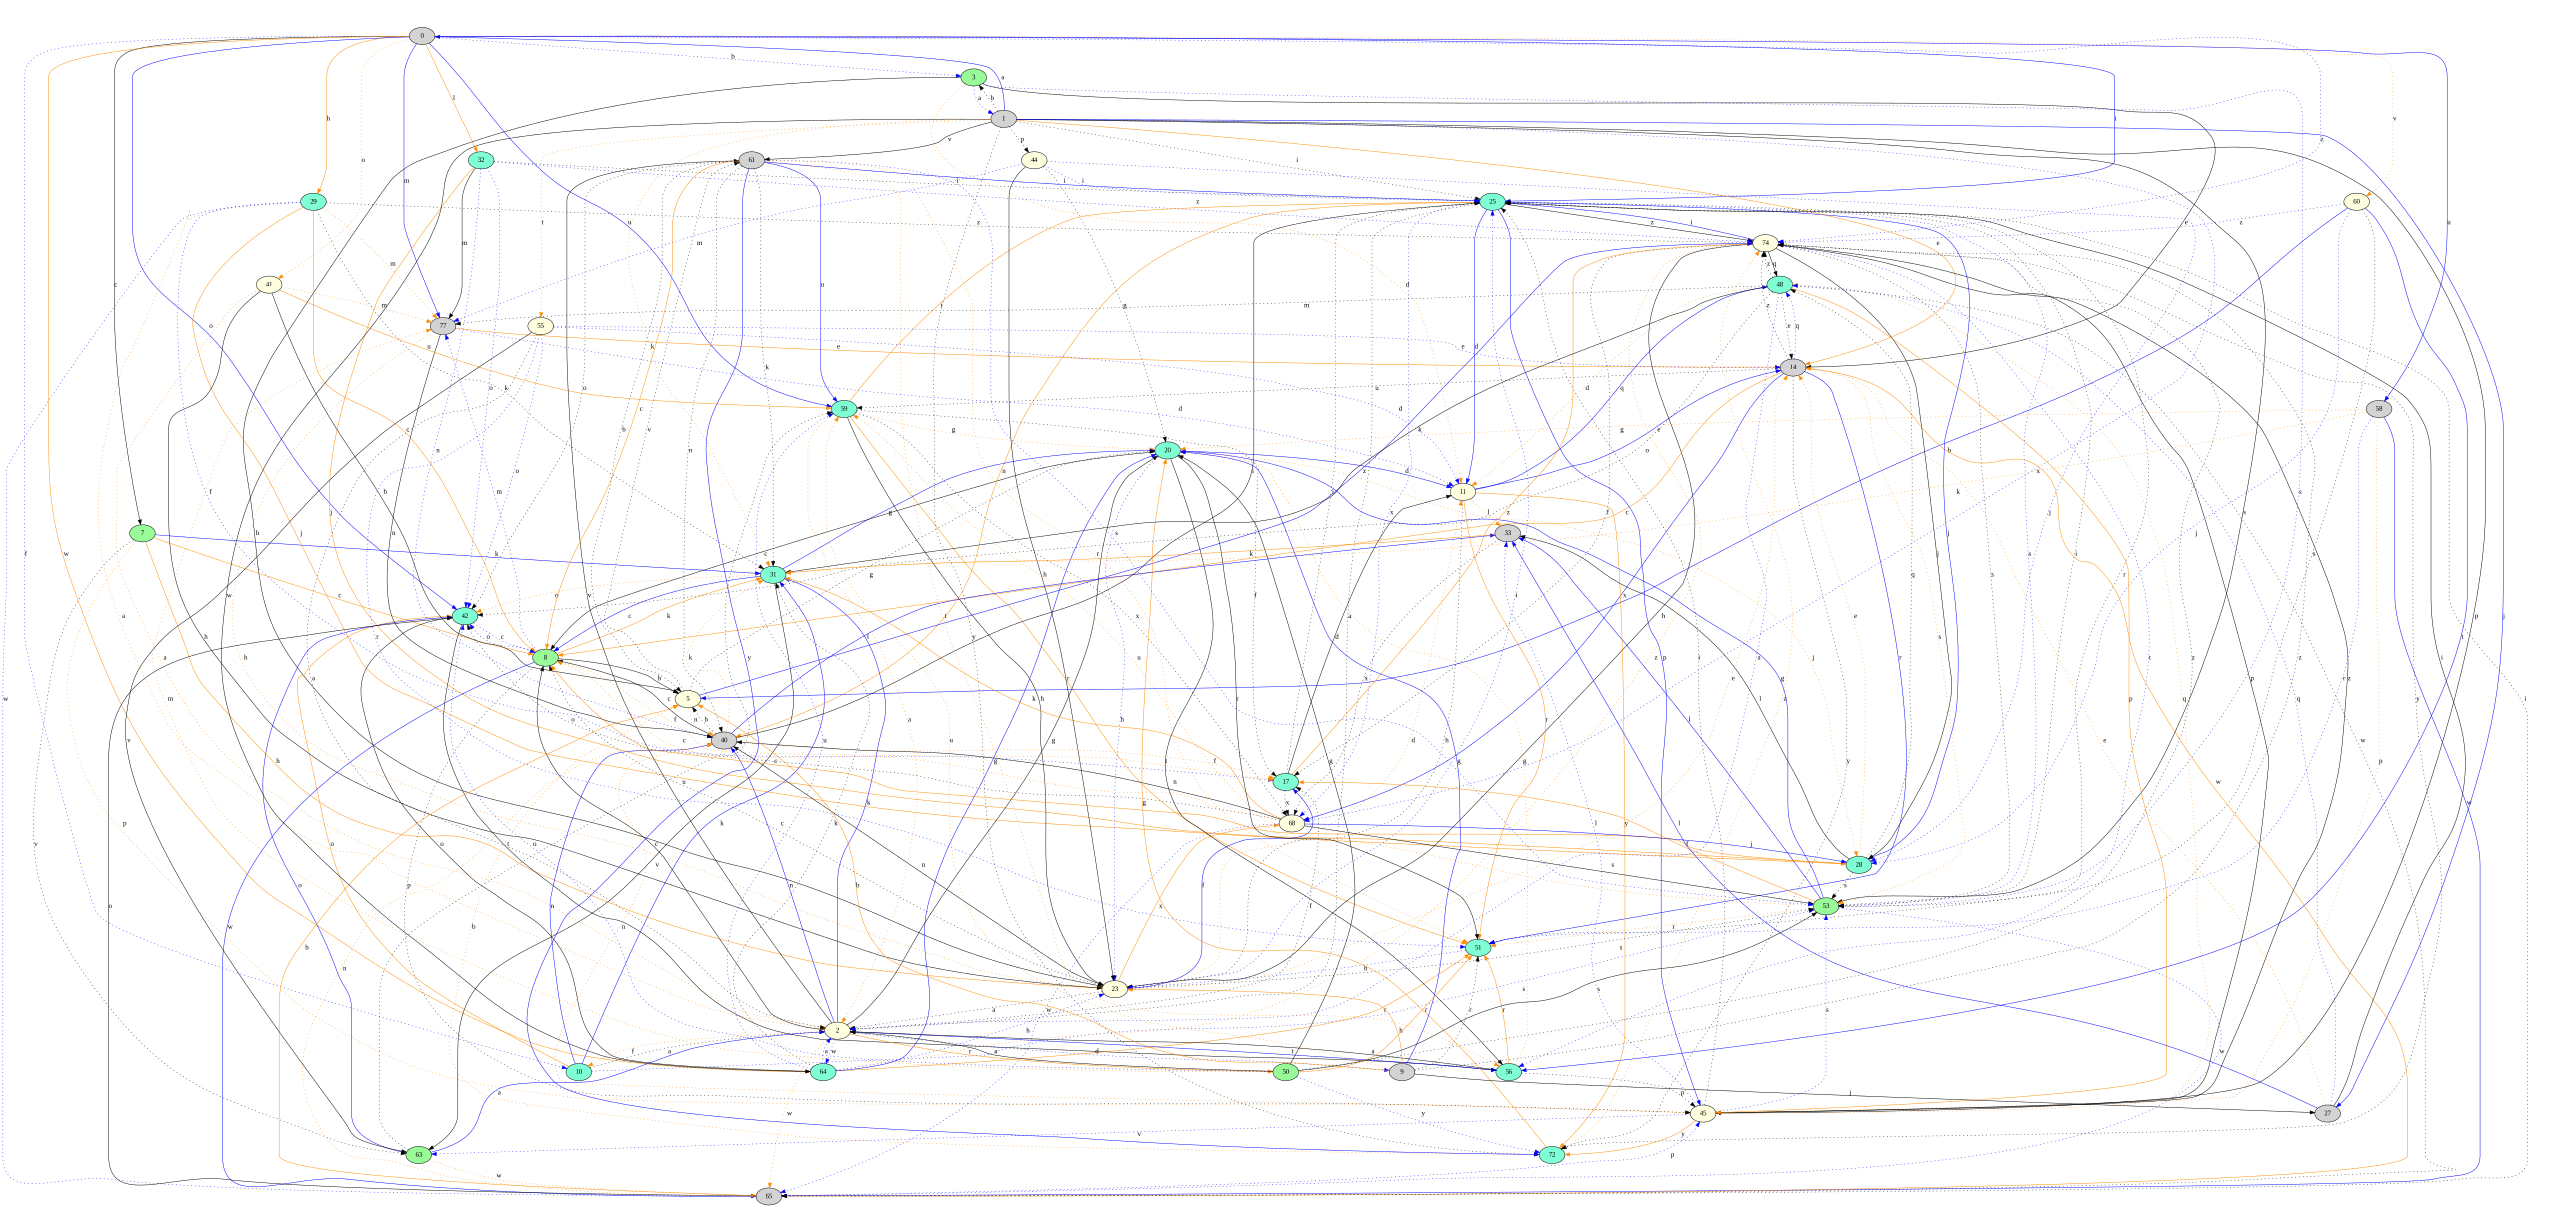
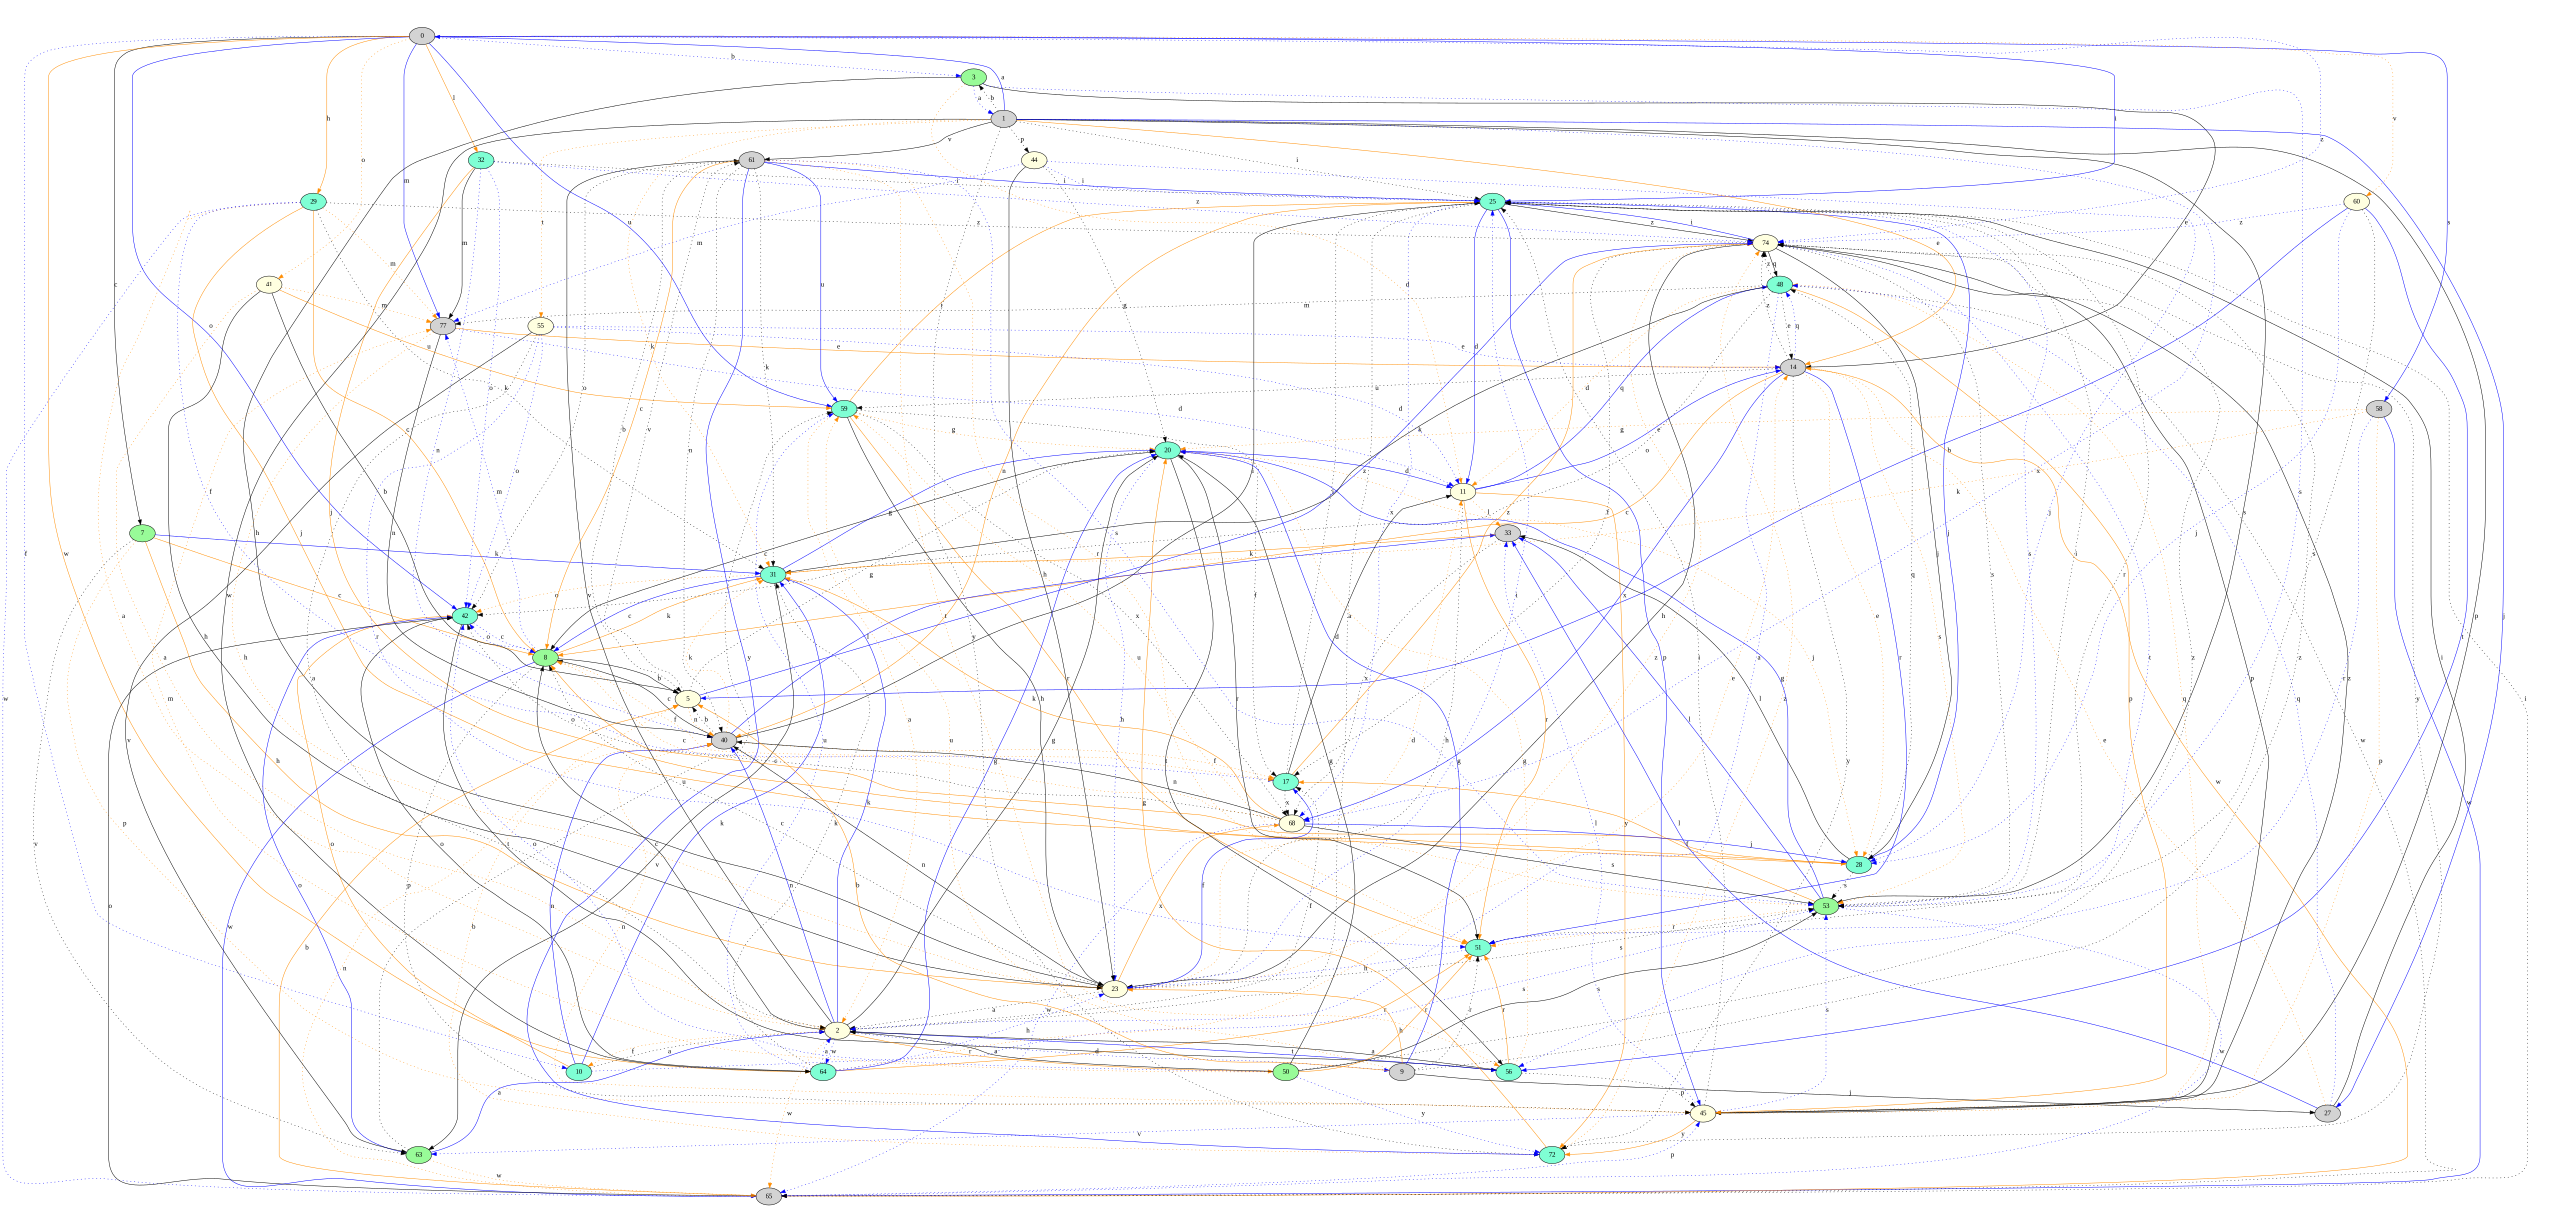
edge "0" -> "58": label "u" -> "s"
edge "28" -> "14": reversed
